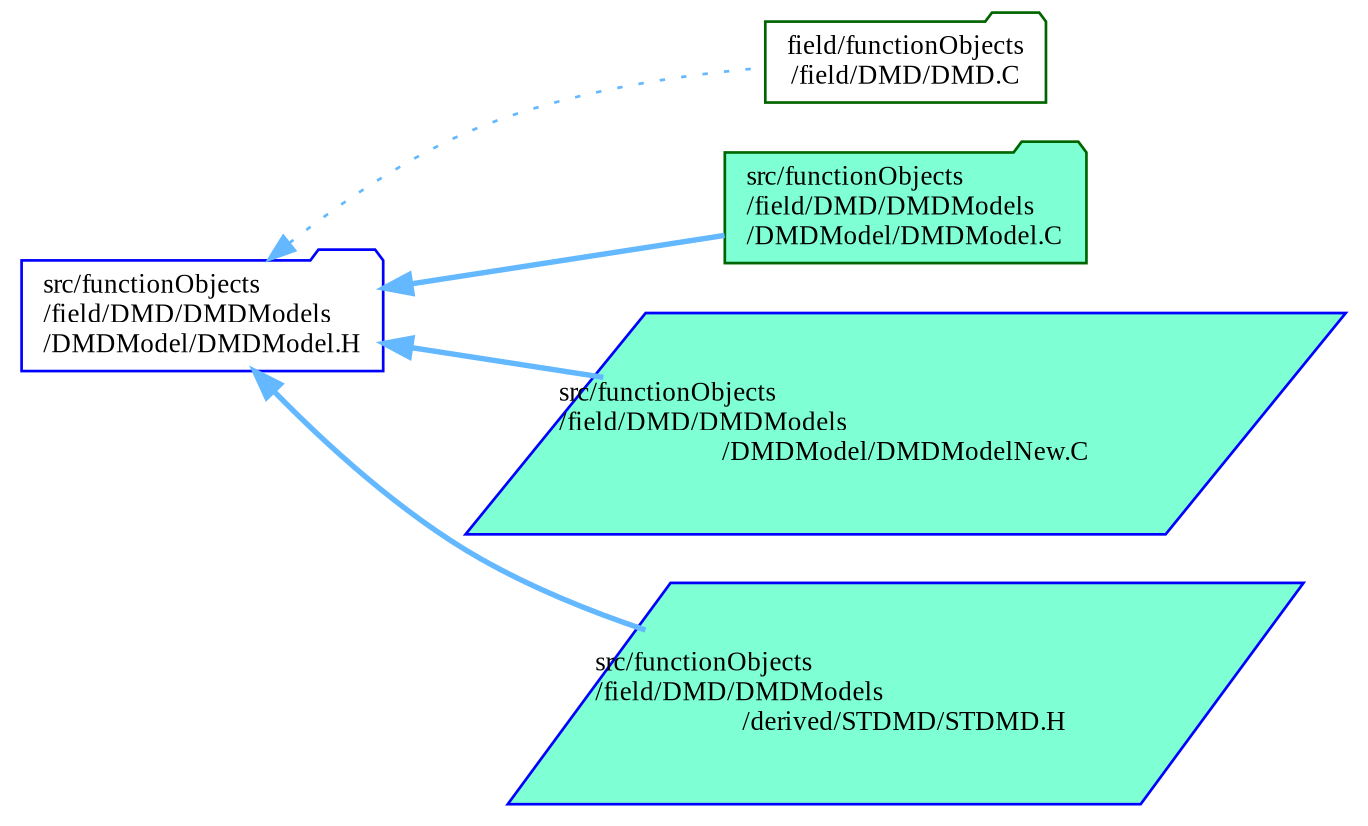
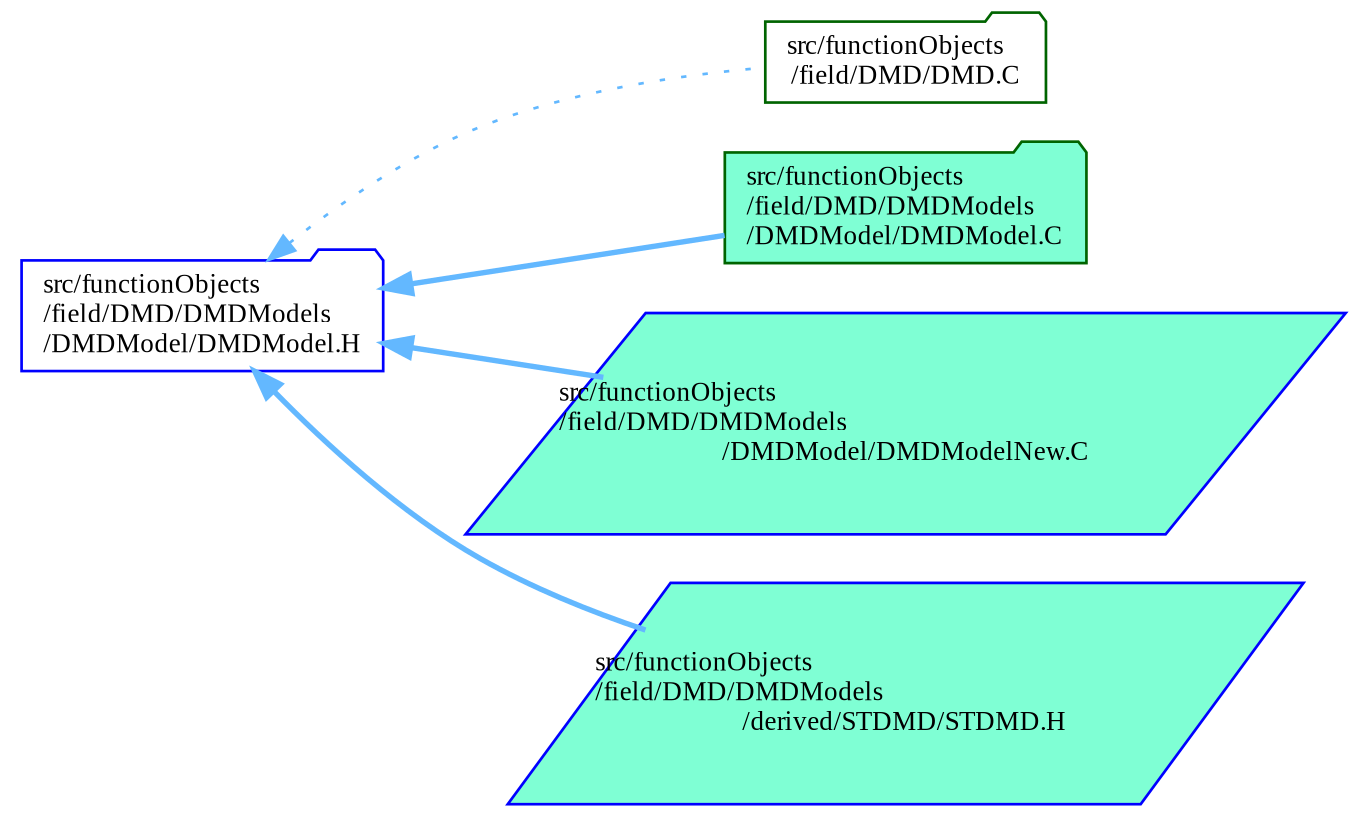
node "field/functionObjects /field/DMD/DMD.C": label "field/functionObjects /field/DMD/DMD.C" -> "src/functionObjects /field/DMD/DMD.C"
